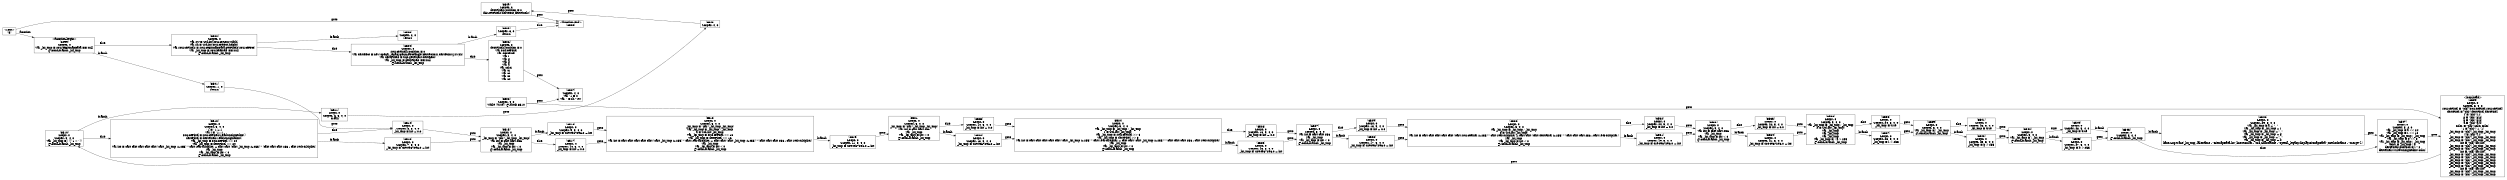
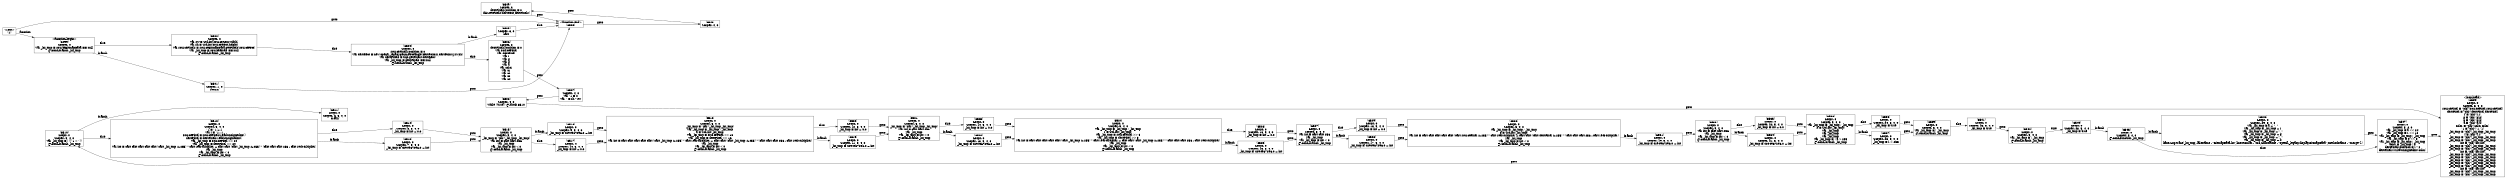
node "<root> (5)": label "<root> (5)" -> "<root> (1)"
node "(6505) Scopes: 3, 0 return": label "(6505) Scopes: 3, 0 return" -> "(6505) Scopes: 3, 0 cast"
node "(6503) Scopes: 2, 0 return": removed
edge "(6508) Scopes: 4, 0 while ((true)) @:block 6510" -> "(6507) Scopes: 4, 0 var `1 = 0 var ` = sh * sw": reversed
edge "(6501) Scopes: 1, 0 return" -> "(6514) Loops: 0 Scopes: 8, 5, 4, 0 _hx_tmp = int + 0.0": now "(6501) Scopes: 1, 0 return" -> "<function-end> (6500)"
edge "(6511) Loops: 0 Scopes: 6, 5, 4, 0 break" -> "(6548) Scopes: 4, 0": now "<function-end> (6500)" -> "(6548) Scopes: 4, 0"
node "(6532) Loops: 0 Scopes: 20, 5, 4, 0 _hx_tmp = int + 0.0": removed
node "(6520) Loops: 0 Scopes: 12, 5, 4, 0 _hx_tmp = int + 0.0": added
node "(6545) Loops: 0 Scopes: 5, 4, 0 @:cond-branch _hx_tmp": label "(6545) Loops: 0 Scopes: 5, 4, 0 @:cond-branch _hx_tmp" -> "(6545) Loops: 0 Scopes: 5, 4, 0 @:cond-function _hx_tmp"
node "(6540) Loops: 0 Scopes: 25, 5, 4, 0 _hx_tmp = g > 255": removed
node "(6543) Loops: 0 Scopes: 27, 5, 4, 0 _hx_tmp = b > 255": removed
